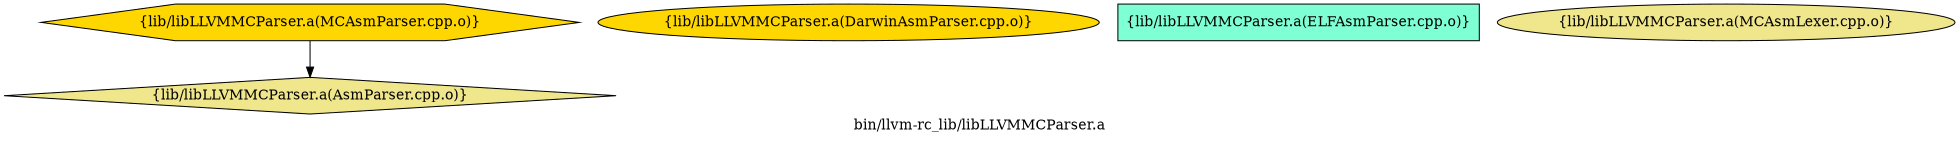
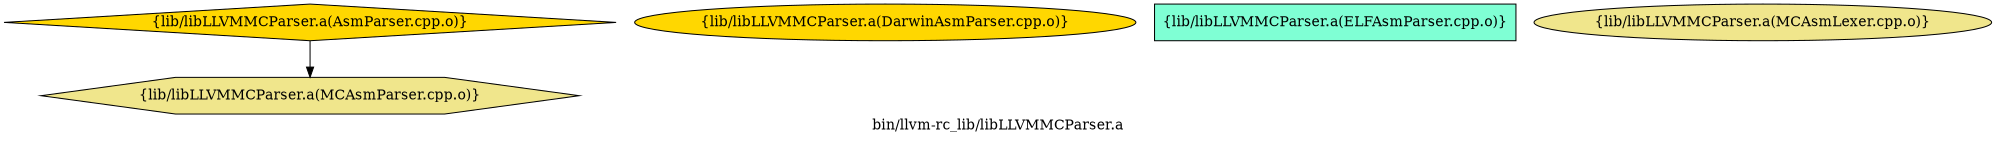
node "{lib/libLLVMMCParser.a(MCAsmParser.cpp.o)}": fillcolor gold -> khaki
edge "{lib/libLLVMMCParser.a(MCAsmParser.cpp.o)}" -> "{lib/libLLVMMCParser.a(AsmParser.cpp.o)}": reversed
node "{lib/libLLVMMCParser.a(AsmParser.cpp.o)}": fillcolor khaki -> gold
